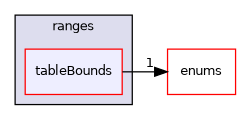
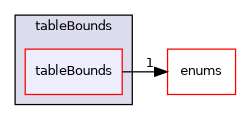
cluster "ranges": label "ranges" -> "tableBounds"
